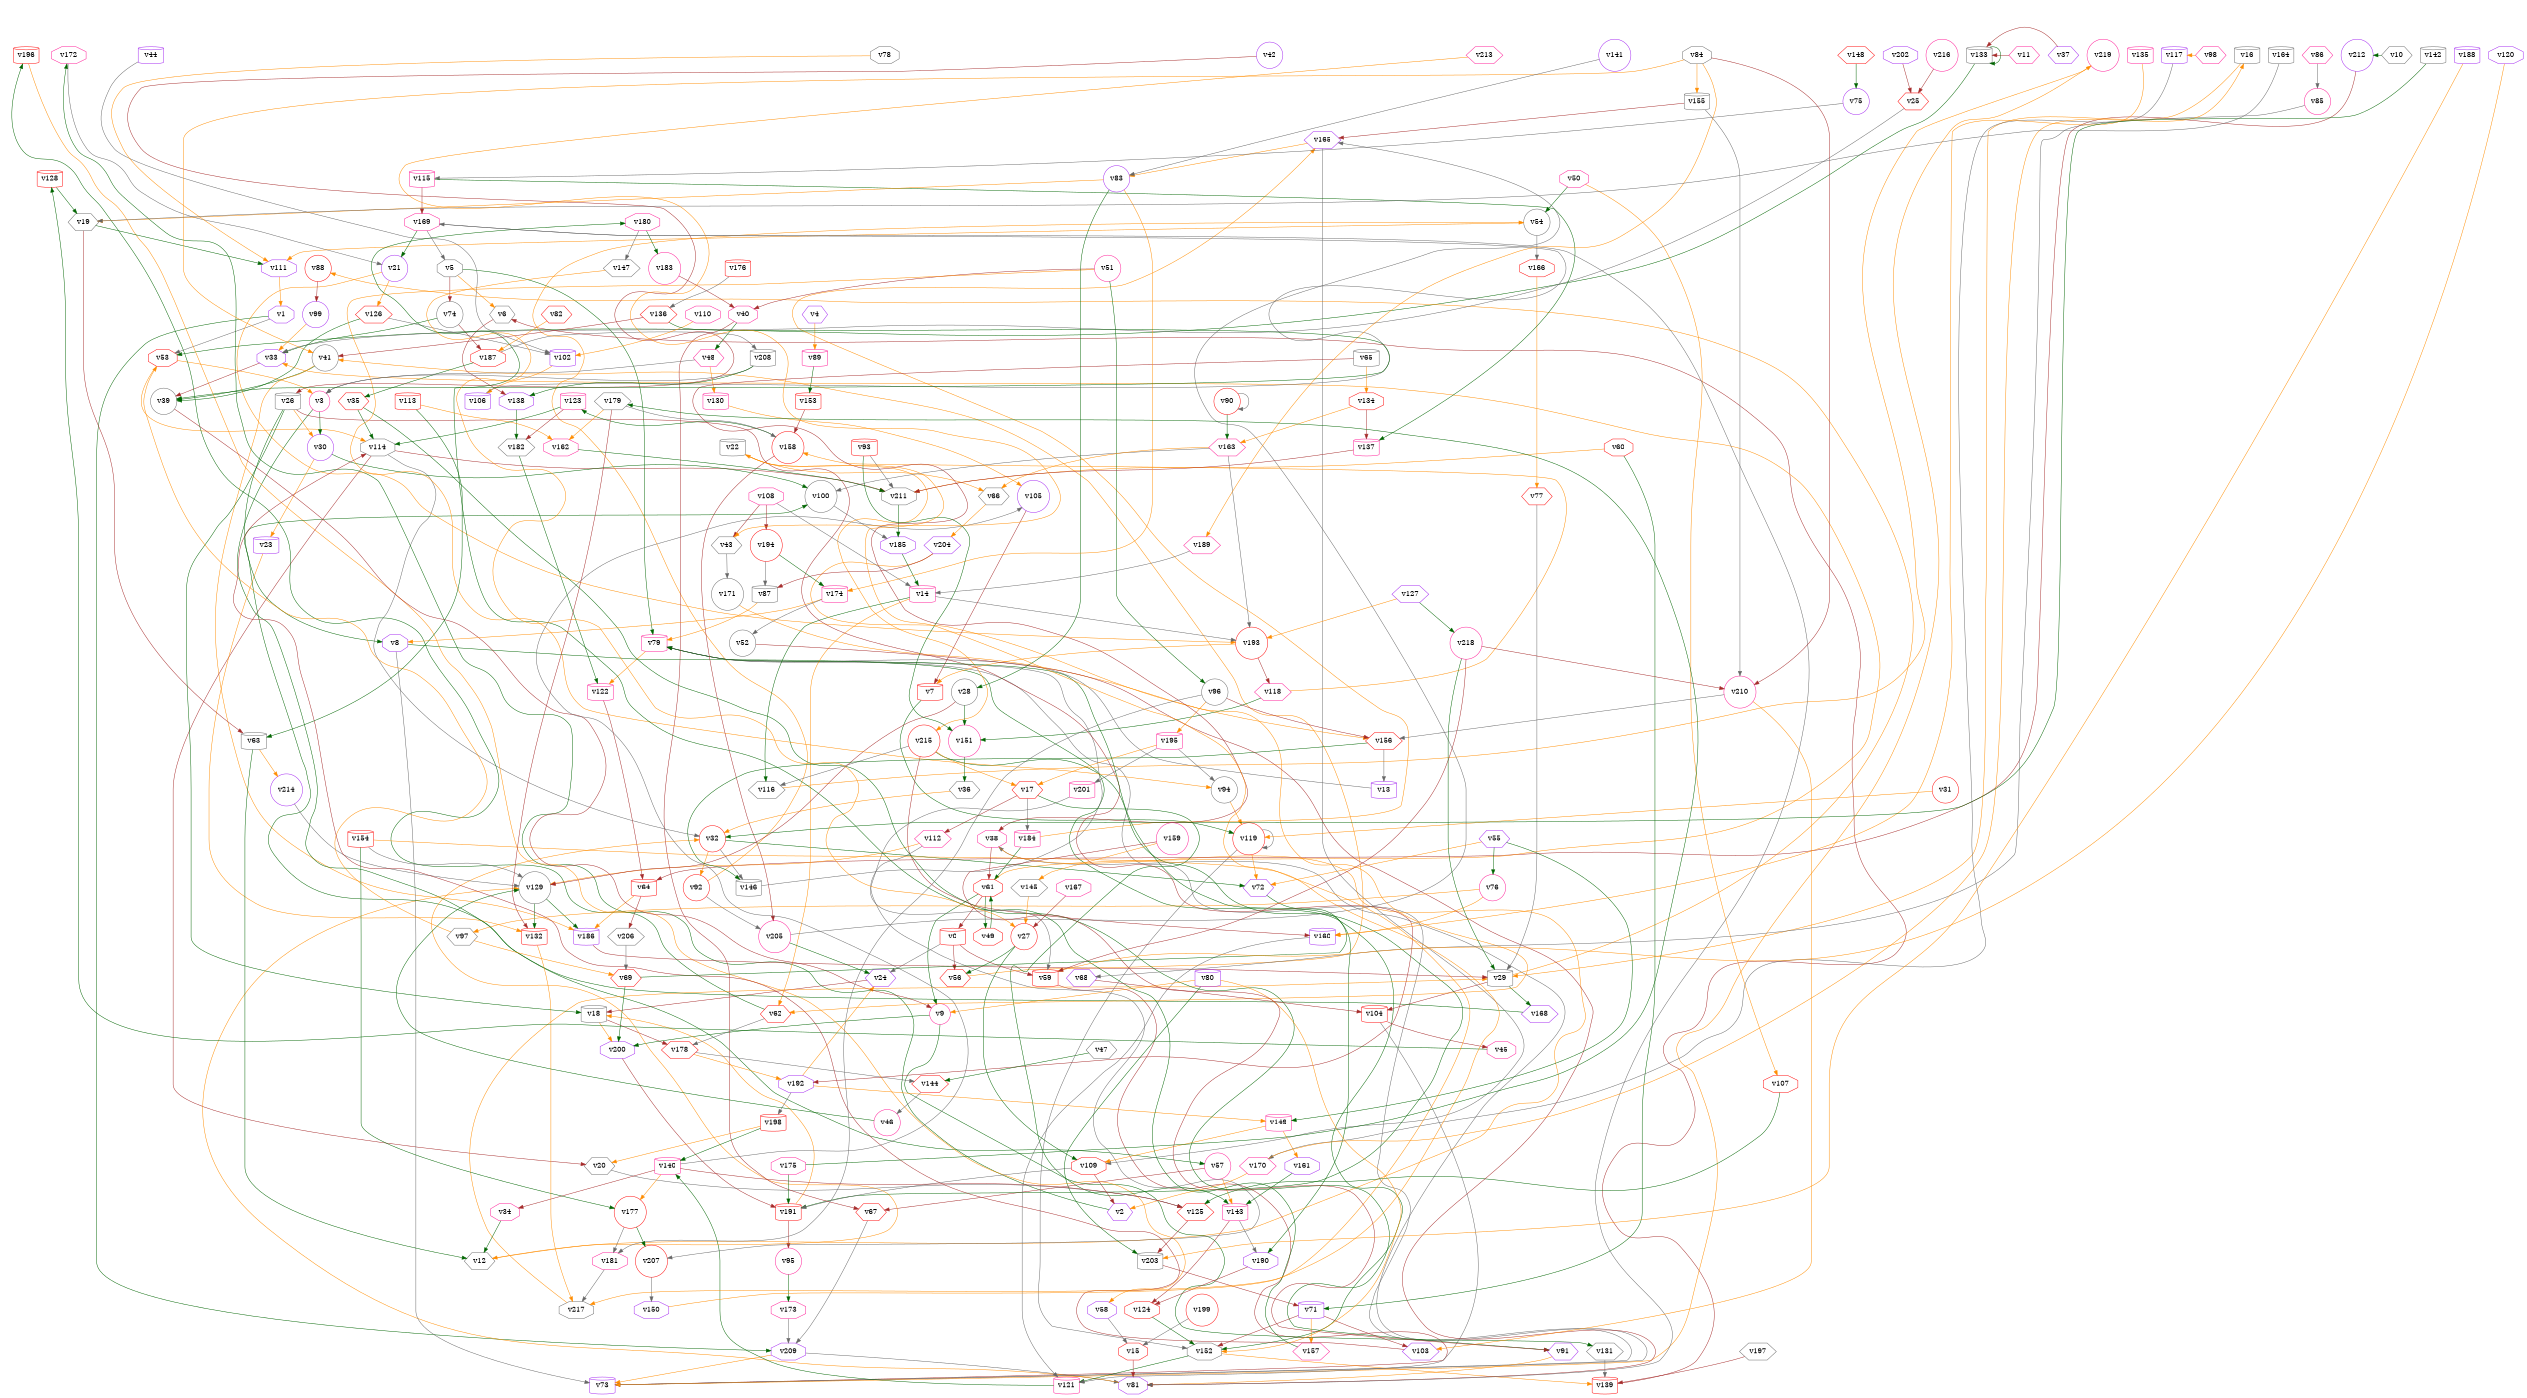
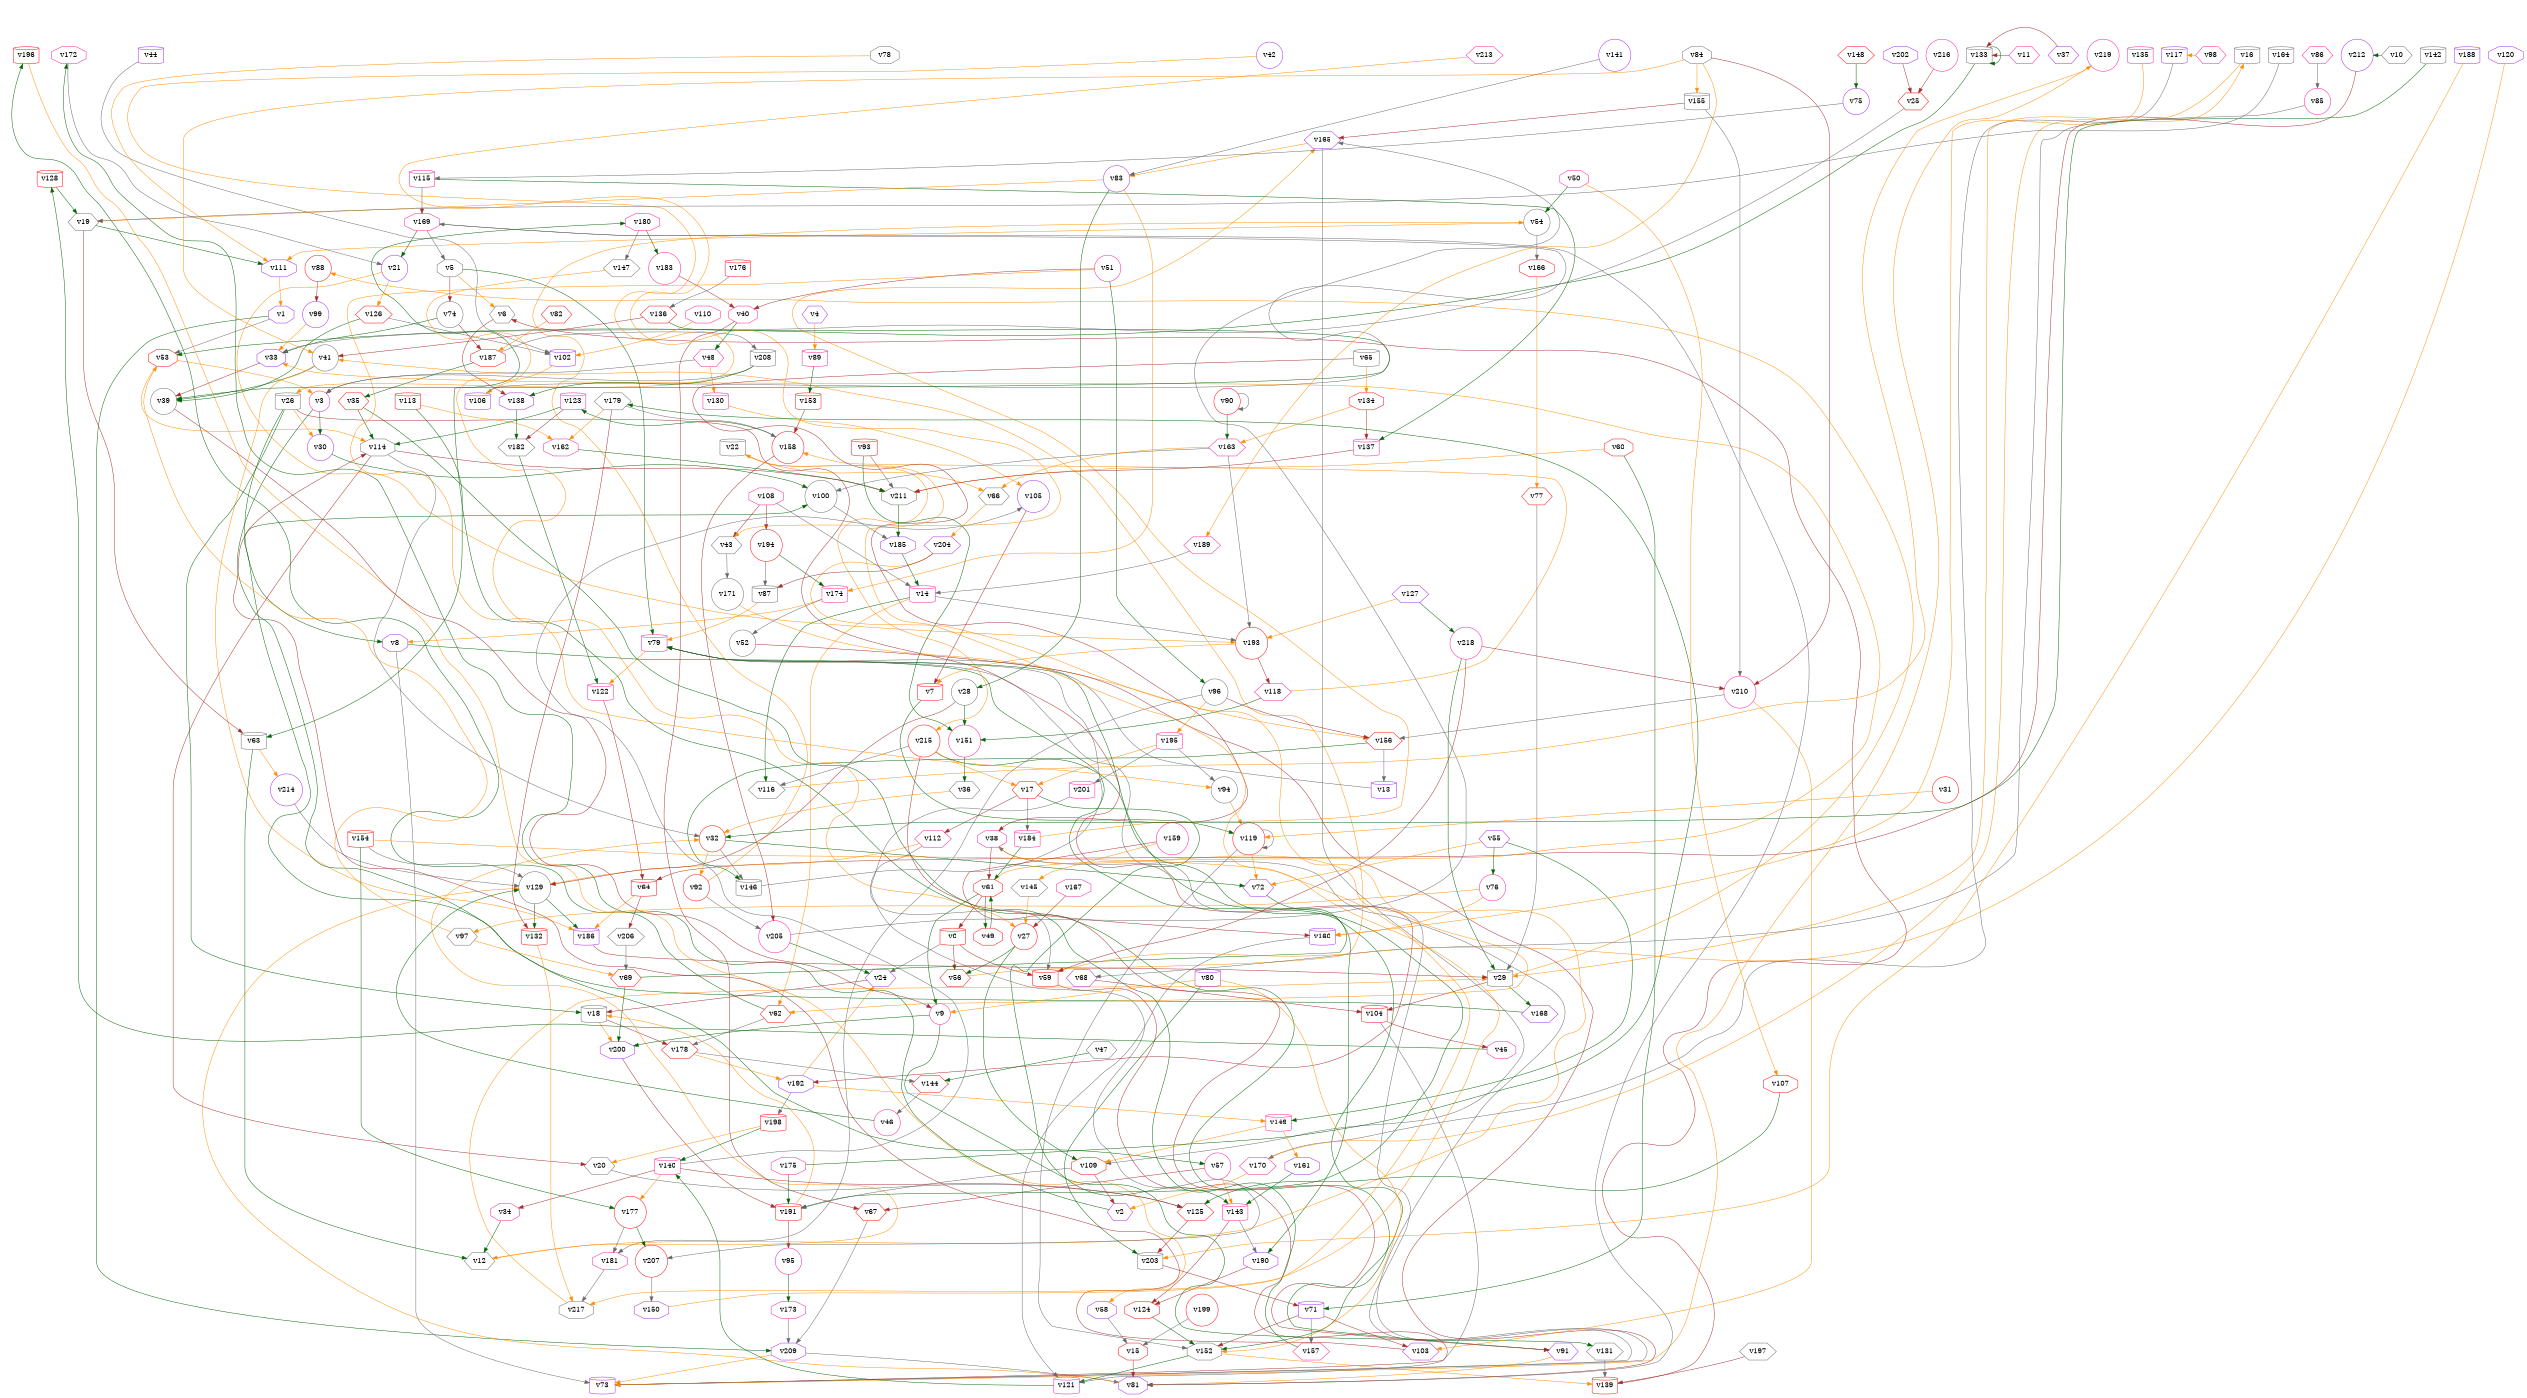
edge "v42" -> "v26": color brown -> darkorange
node "v23": removed
edge "v71" -> "v157": color darkorange -> gray40
